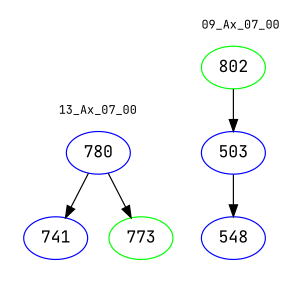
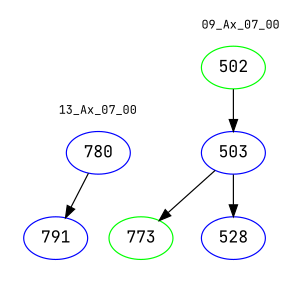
node "802": label "802" -> "502"
edge "780" -> "773": now "503" -> "773"
node "741": label "741" -> "791"
node "548": label "548" -> "528"
